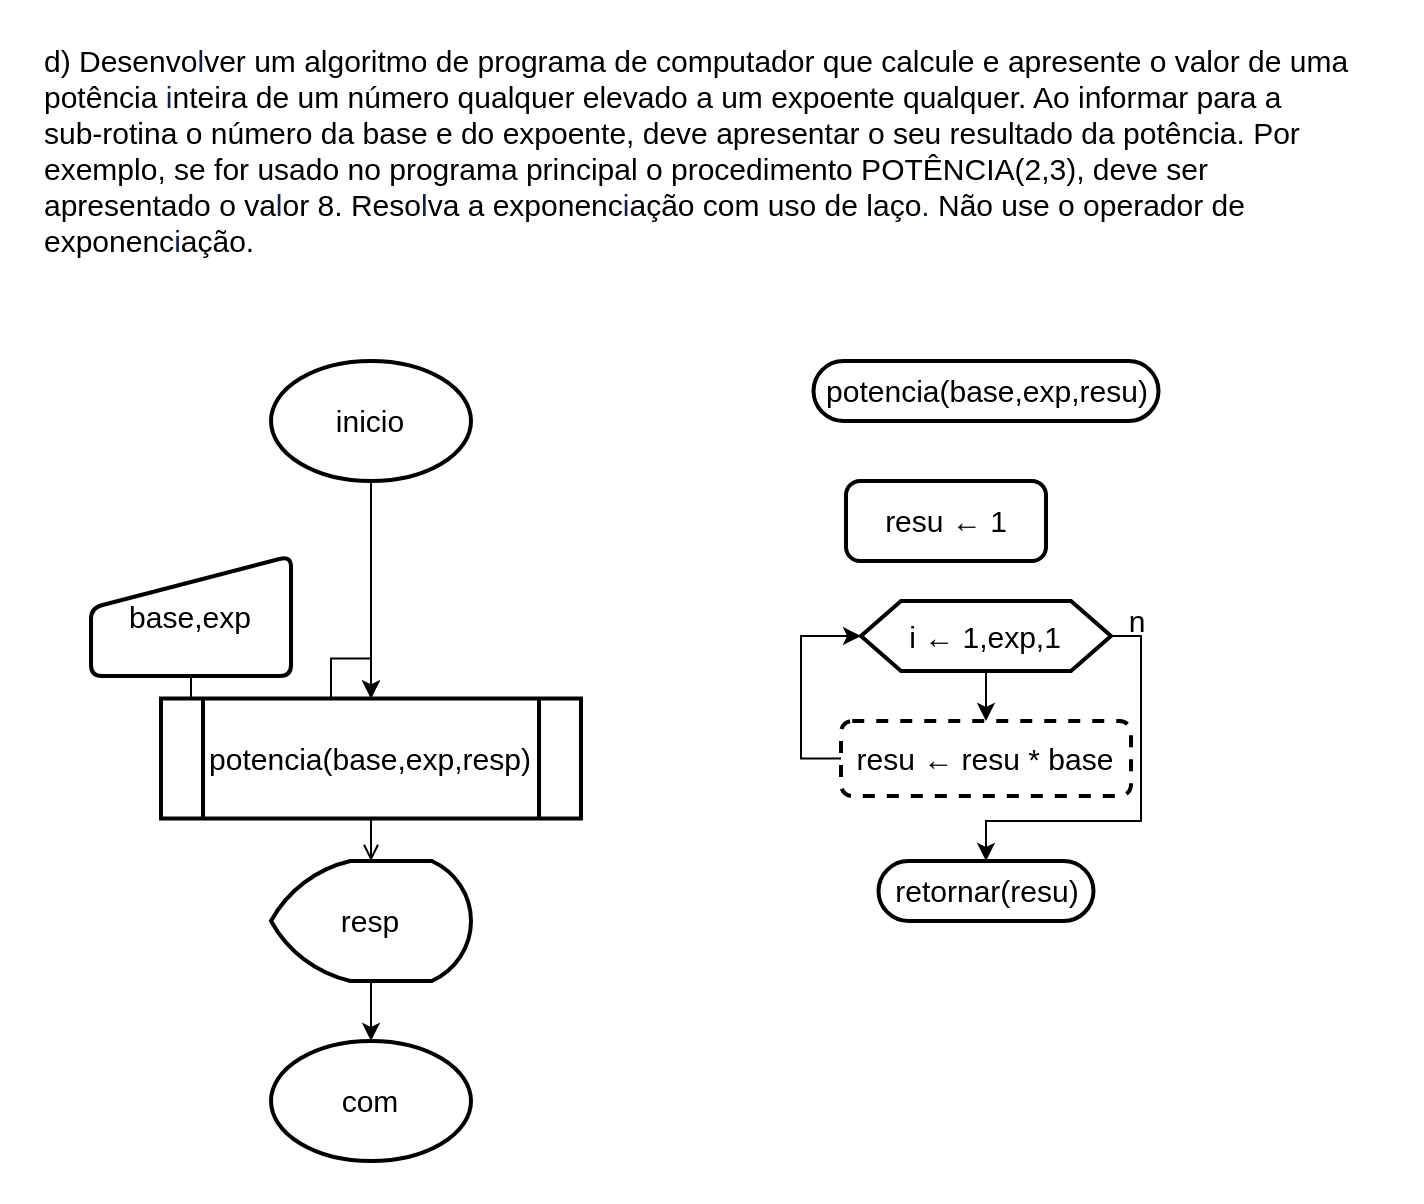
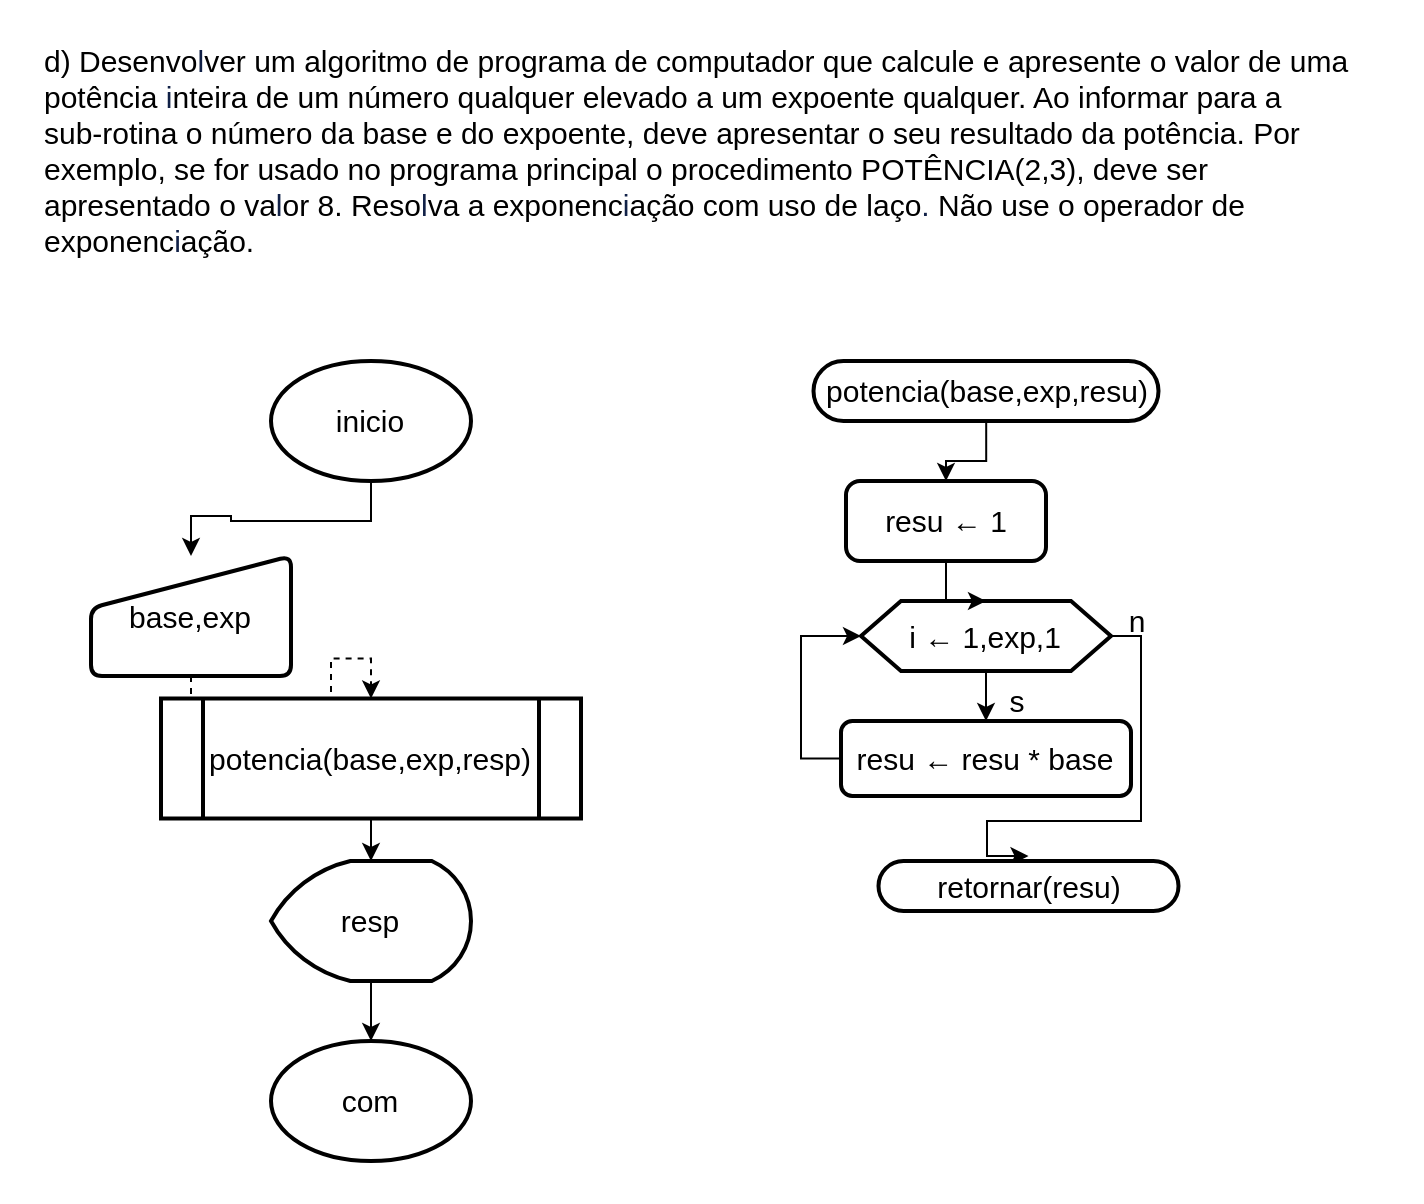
edge "potencia(base,exp,resu)" -> "resu ← 1": added
edge "resu ← 1" -> "i ← 1,exp,1": added
edge "inicio" -> "potencia(base,exp,resp)": now "inicio" -> "base,exp"
edge "base,exp" -> "potencia(base,exp,resp)": style solid -> dashed
node "s": added
node "resu ← resu * base": style dashed -> solid
edge "potencia(base,exp,resp)" -> "resp": arrowhead open -> classic
node "retornar(resu)": size 215x60 -> 300x50
